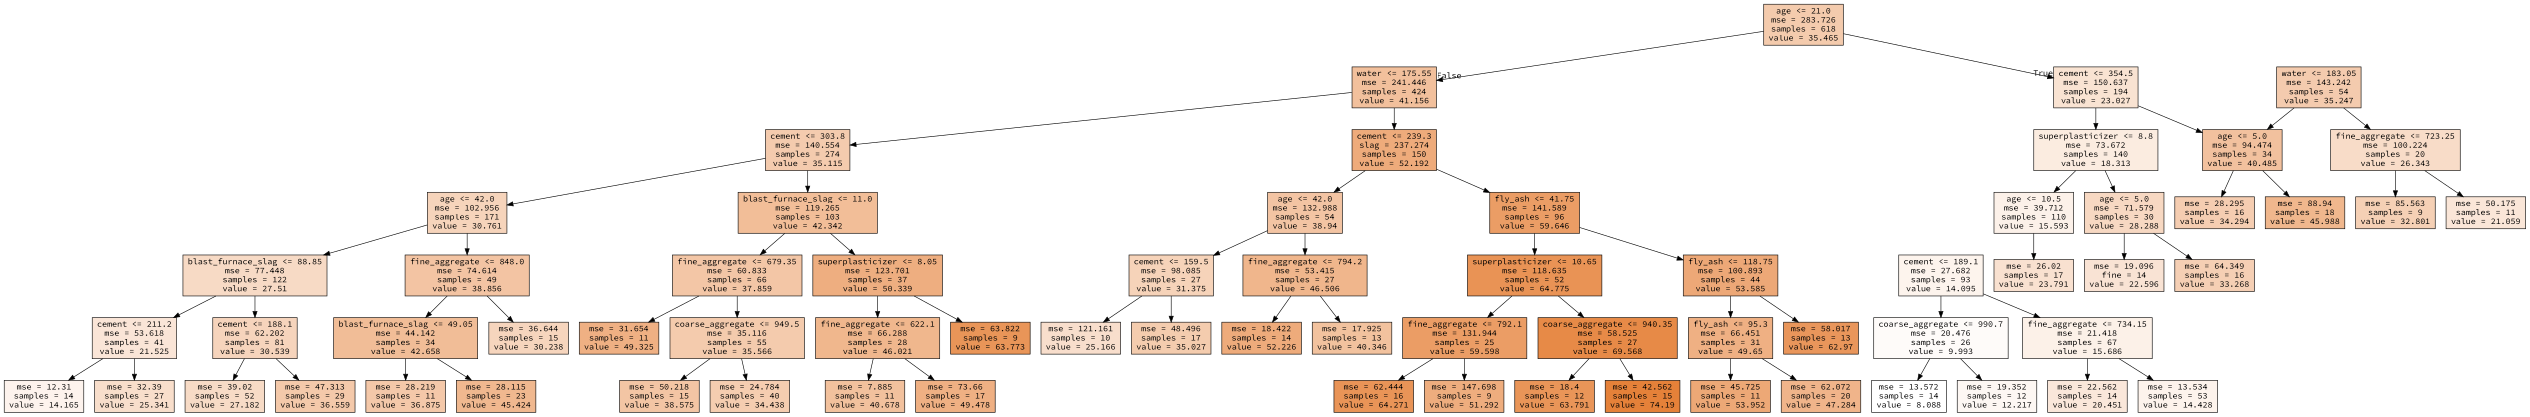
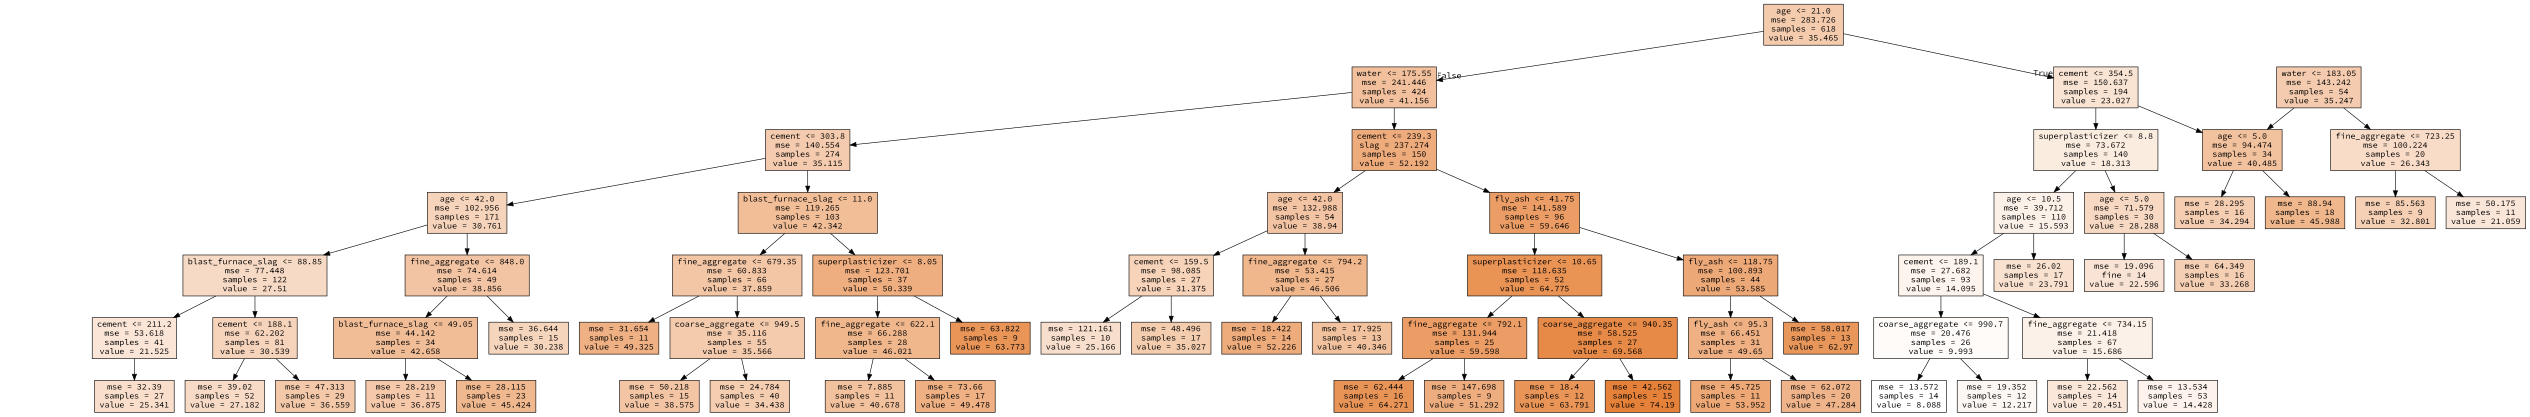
edge "age <= 10.5 mse = 39.712 samples = 110 value = 15.593" -> "cement <= 189.1 mse = 27.682 samples = 93 value = 14.095": added
node "mse = 12.31 samples = 14 value = 14.165": removed
